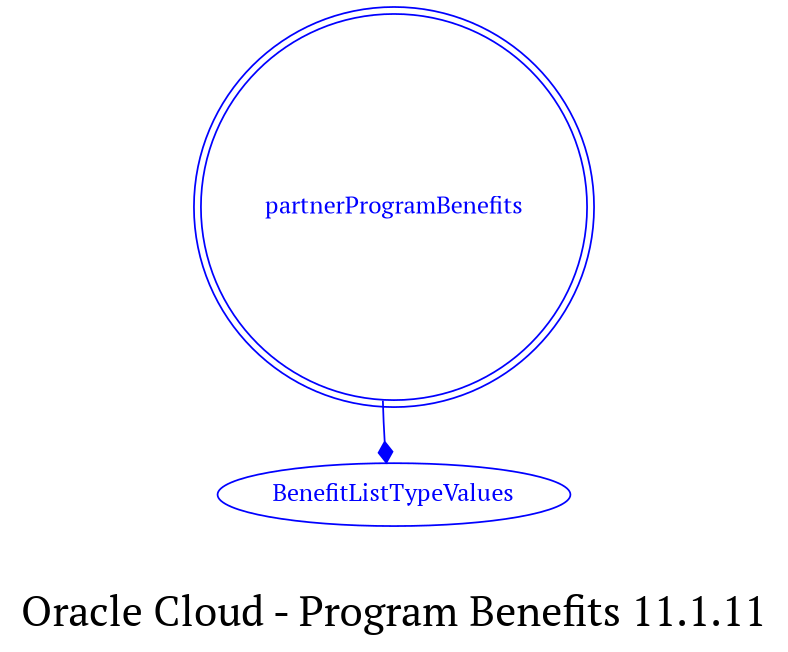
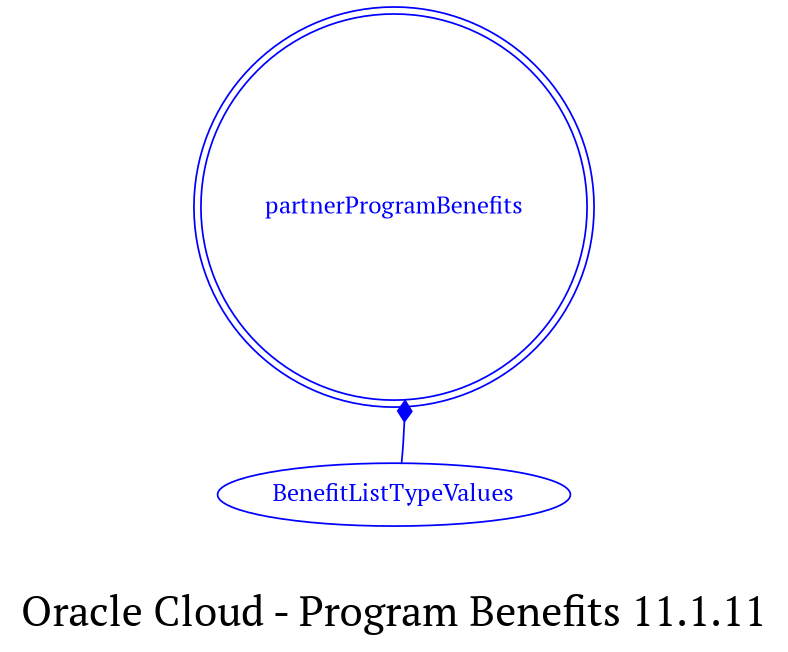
edge "partnerProgramBenefits" -> "BenefitListTypeValues": reversed
